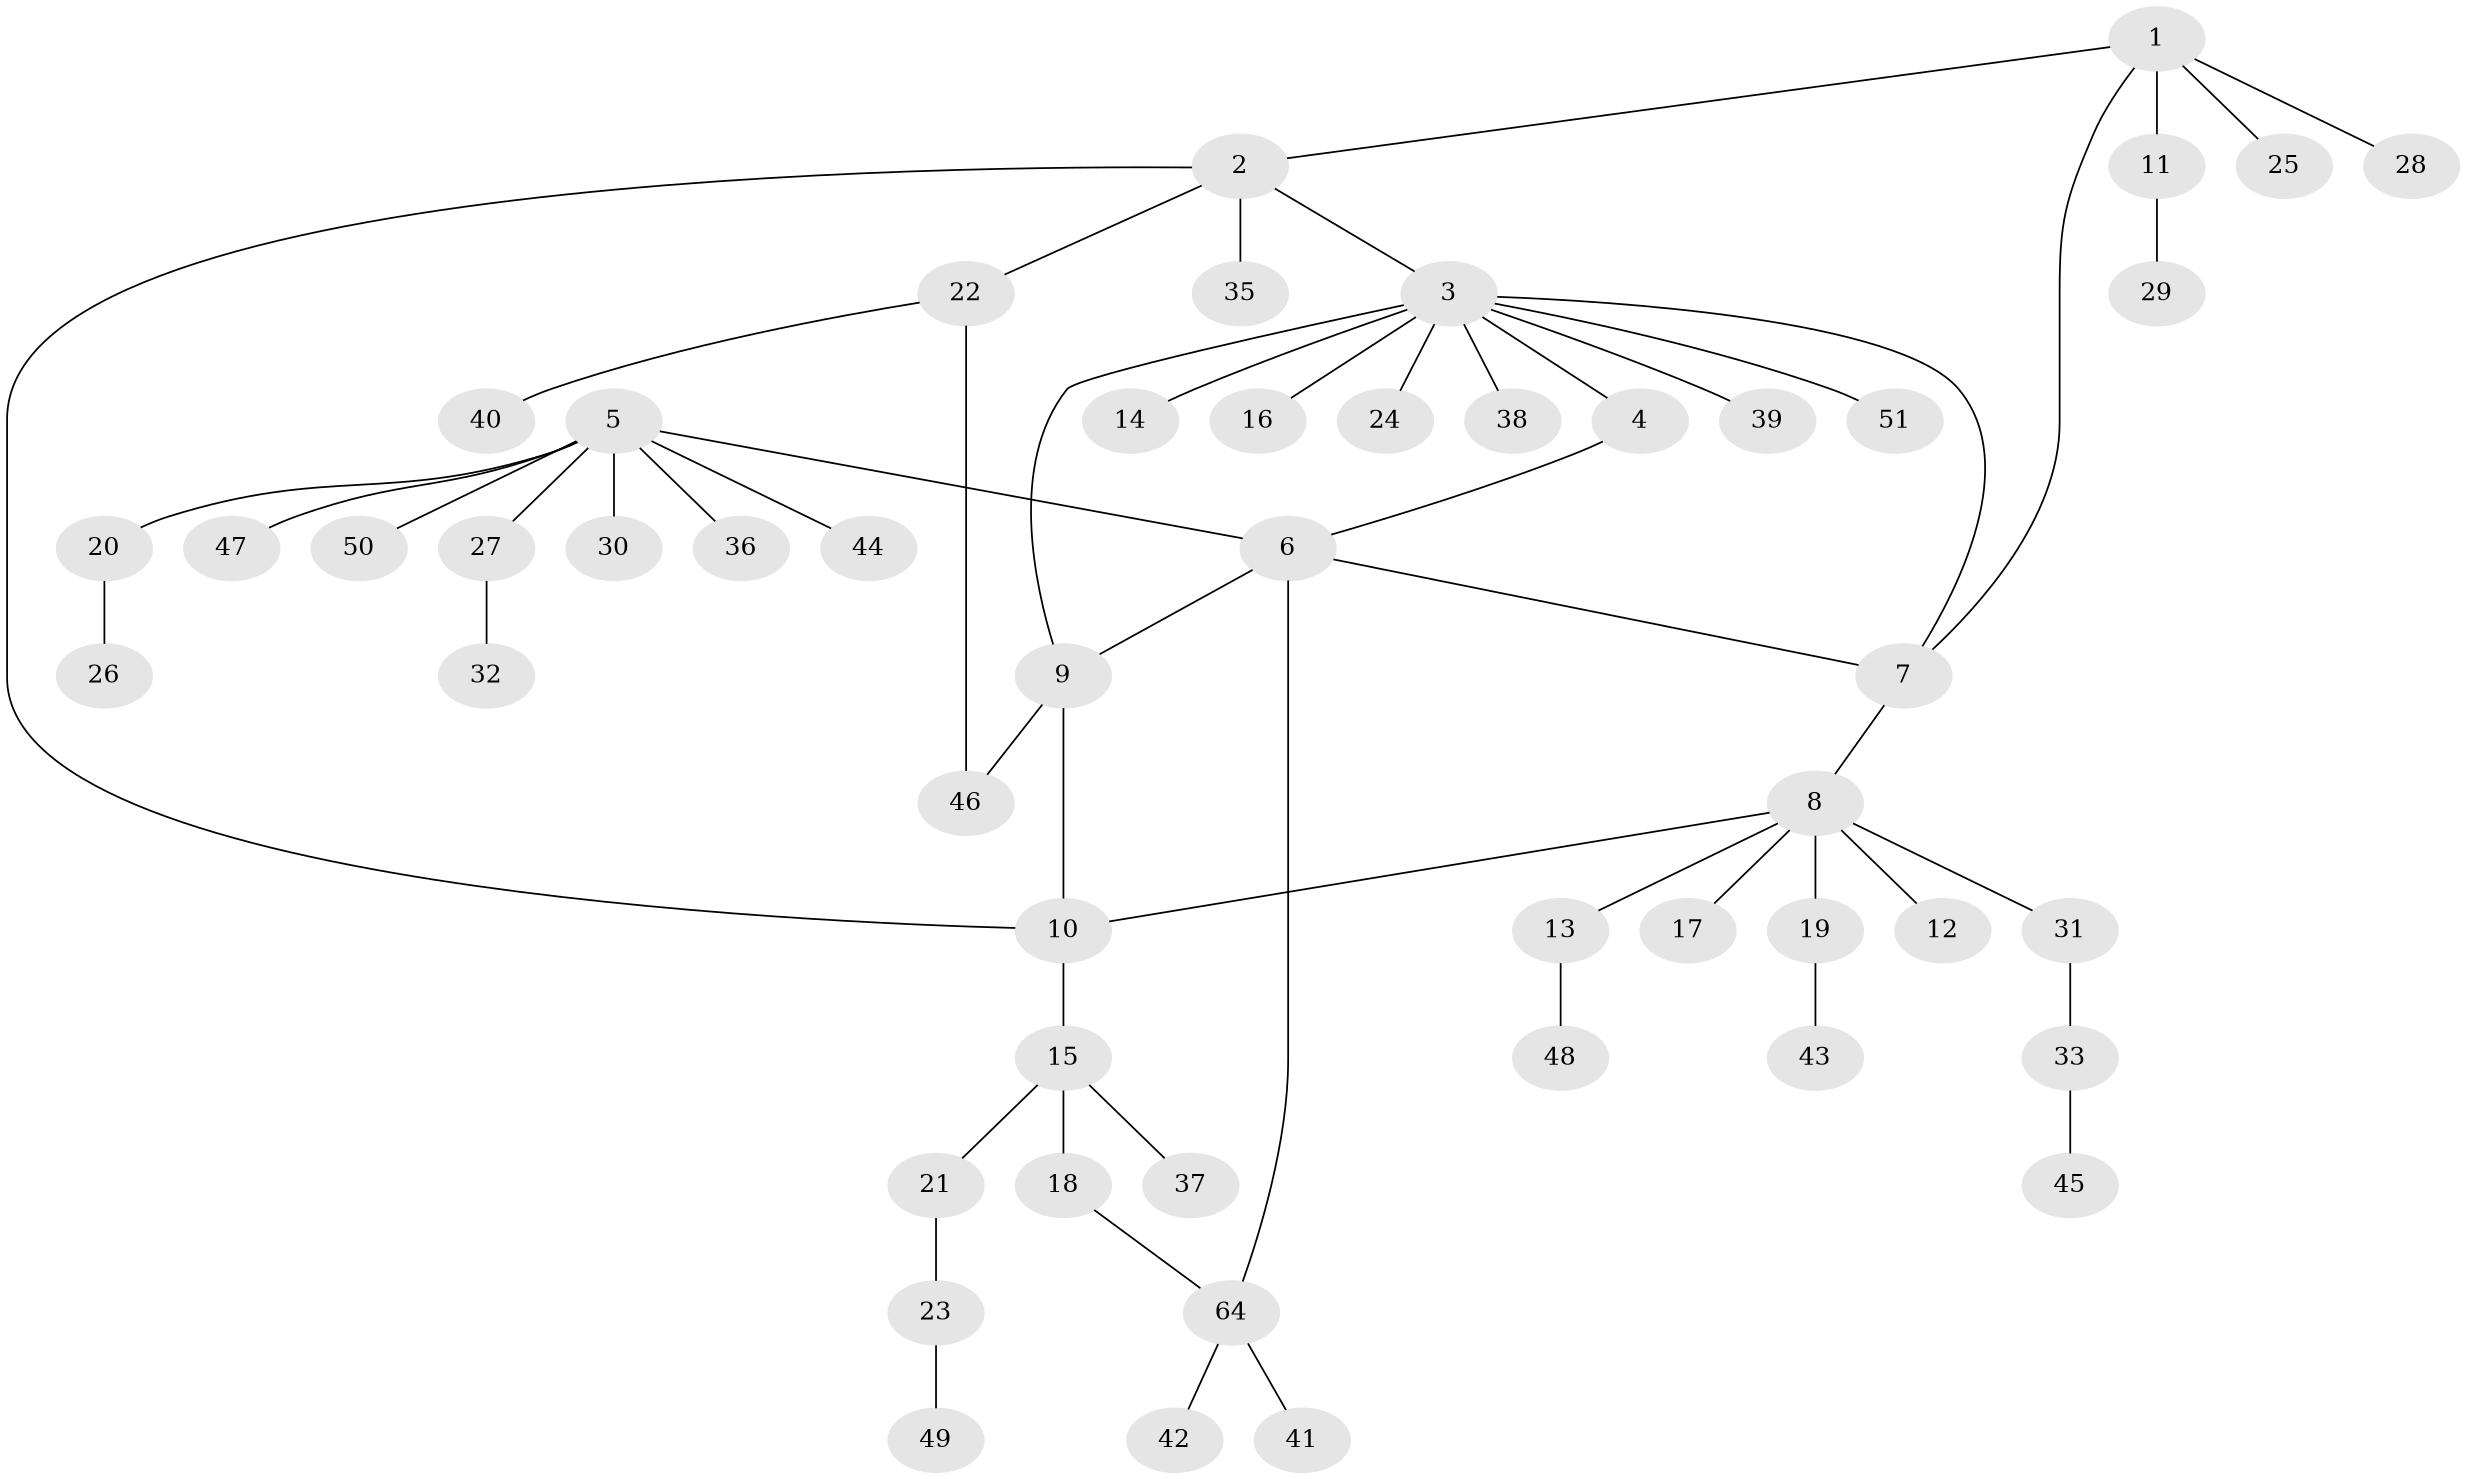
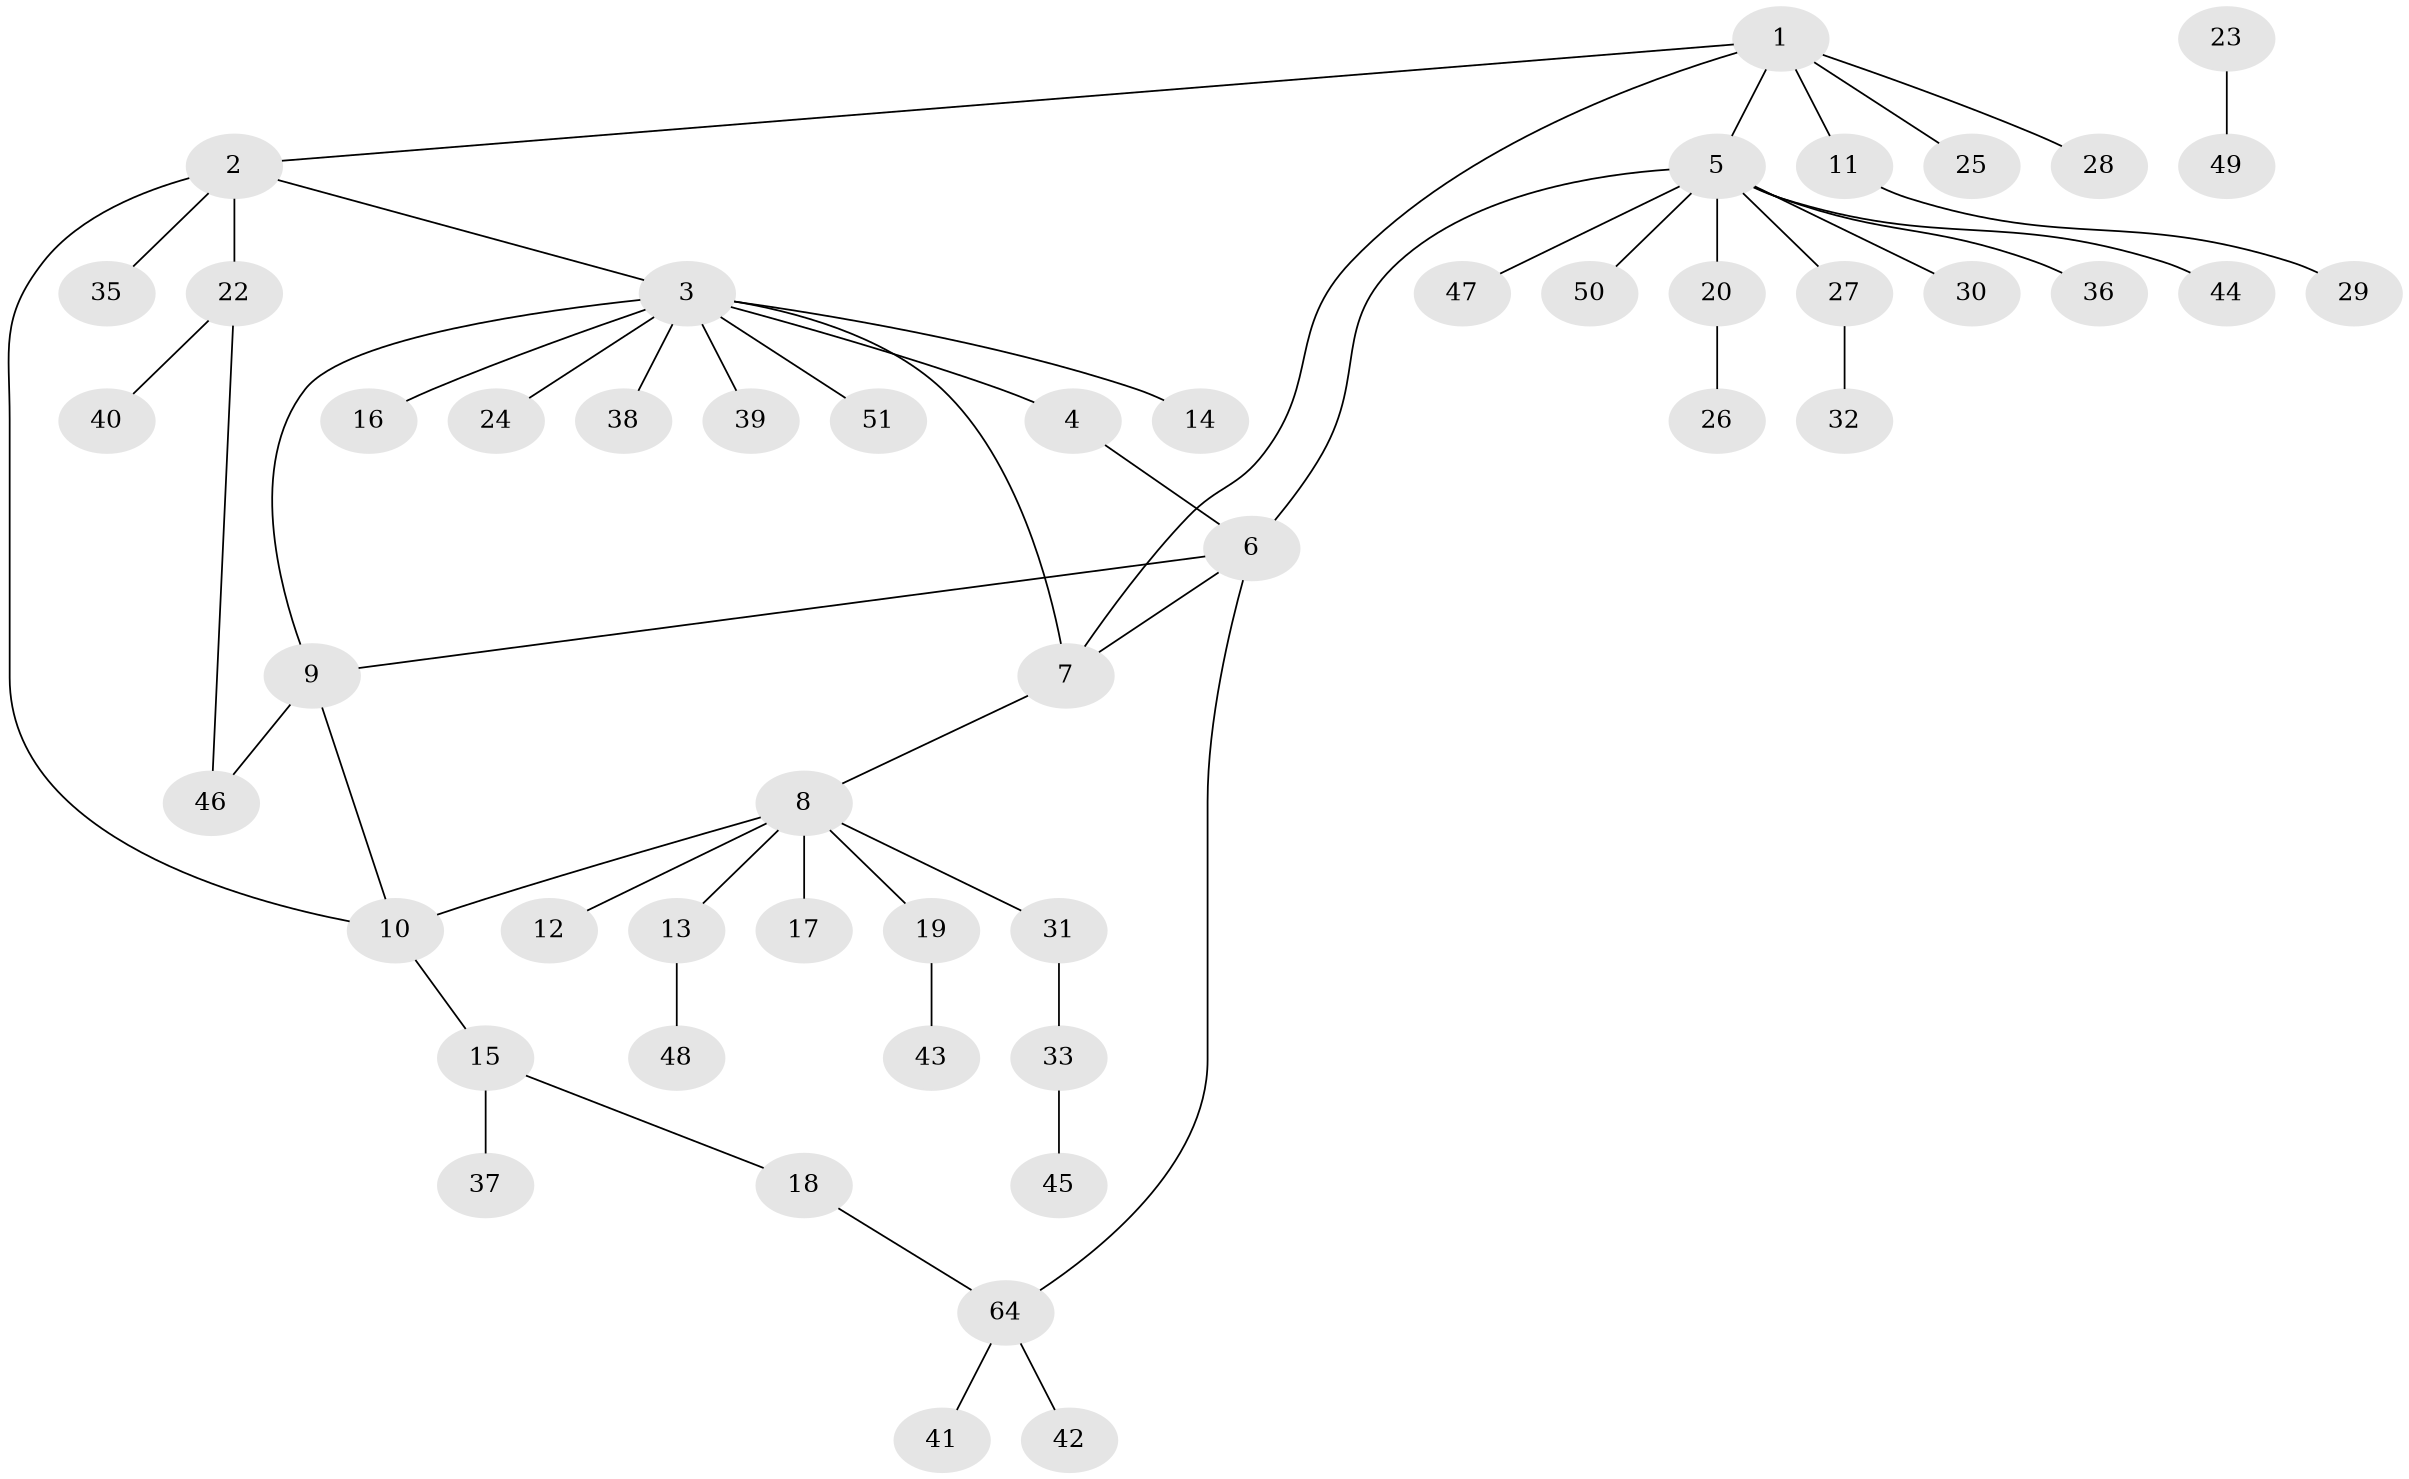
edge "1" -- "5": added
node "21": removed
